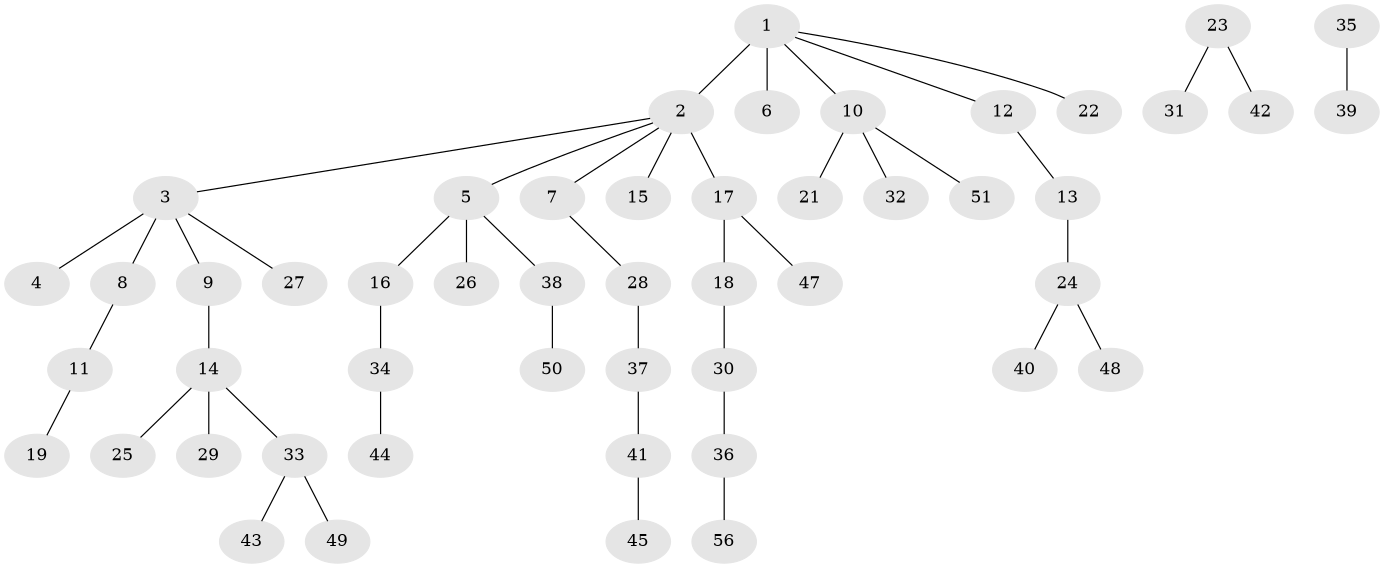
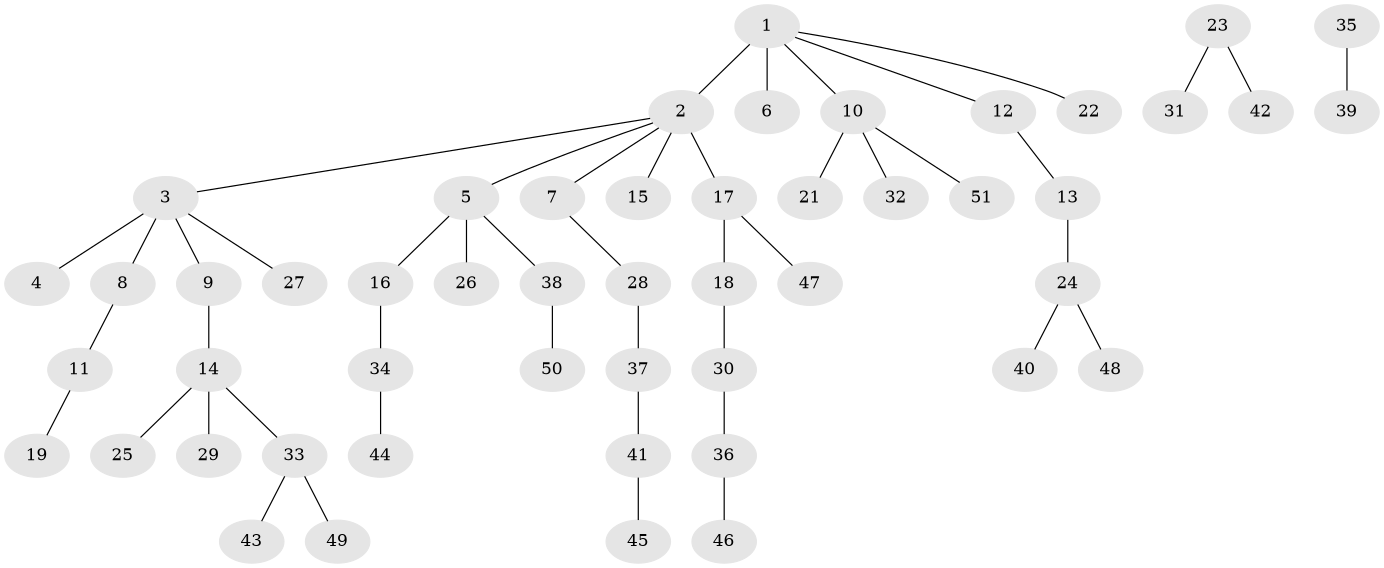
node "56": label "56" -> "46"
